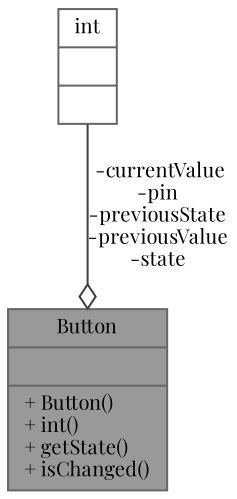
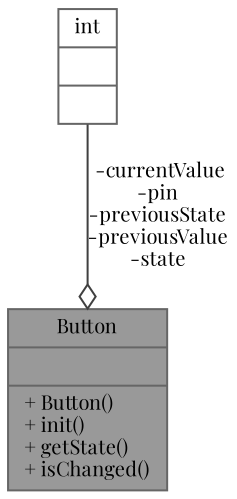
node "Button": text "+ int()" -> "+ init()"
